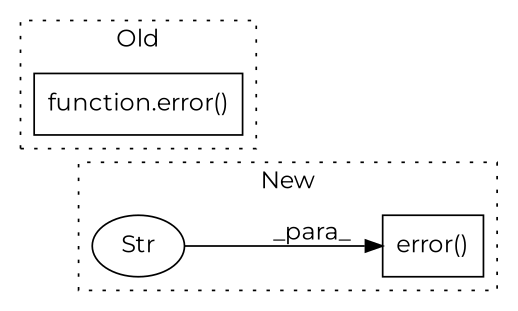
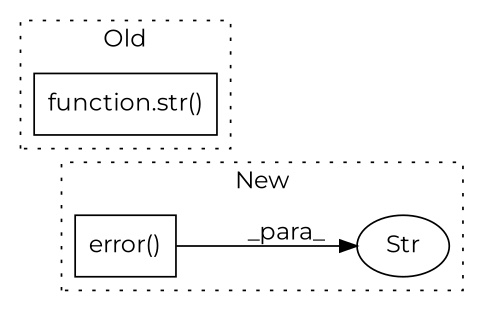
node "function.error()": label "function.error()" -> "function.str()"
edge "Str" -> "error()": reversed
